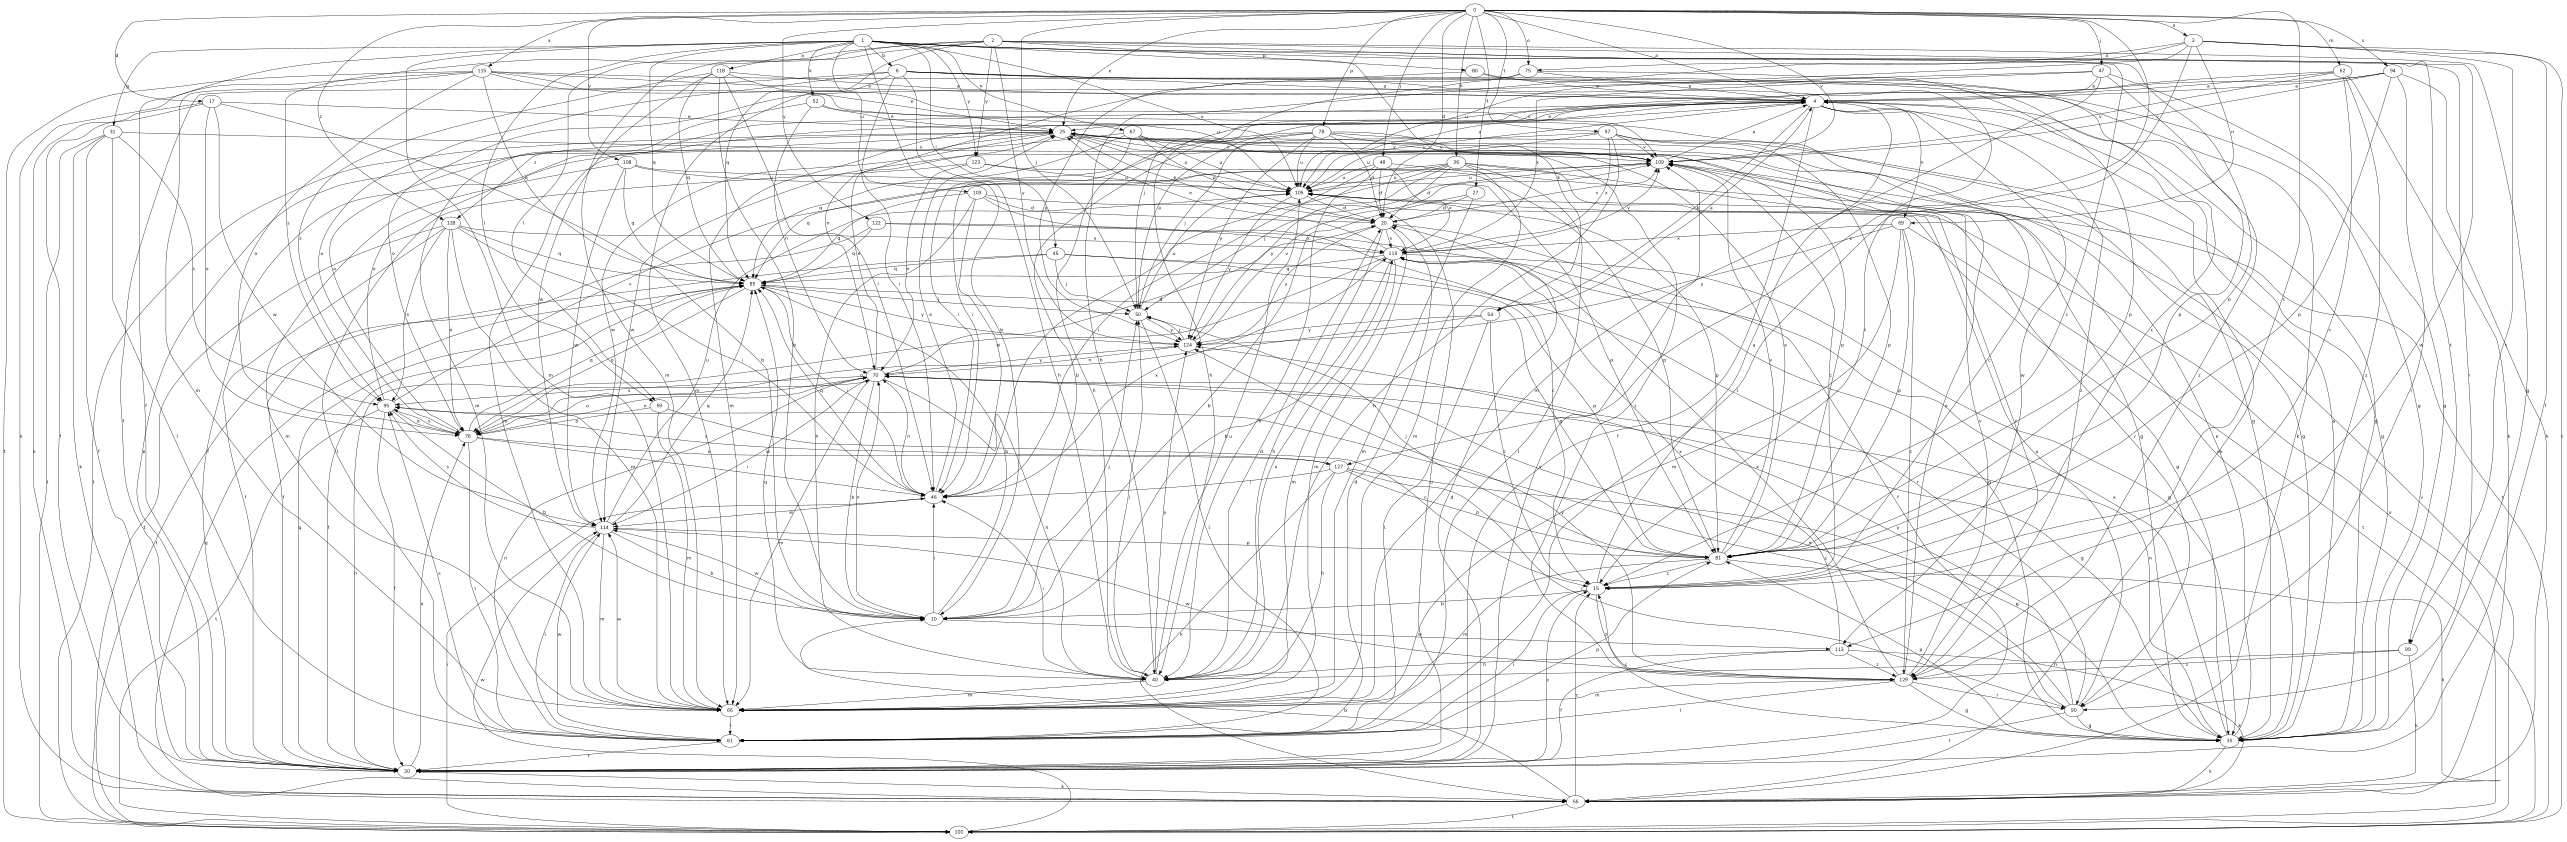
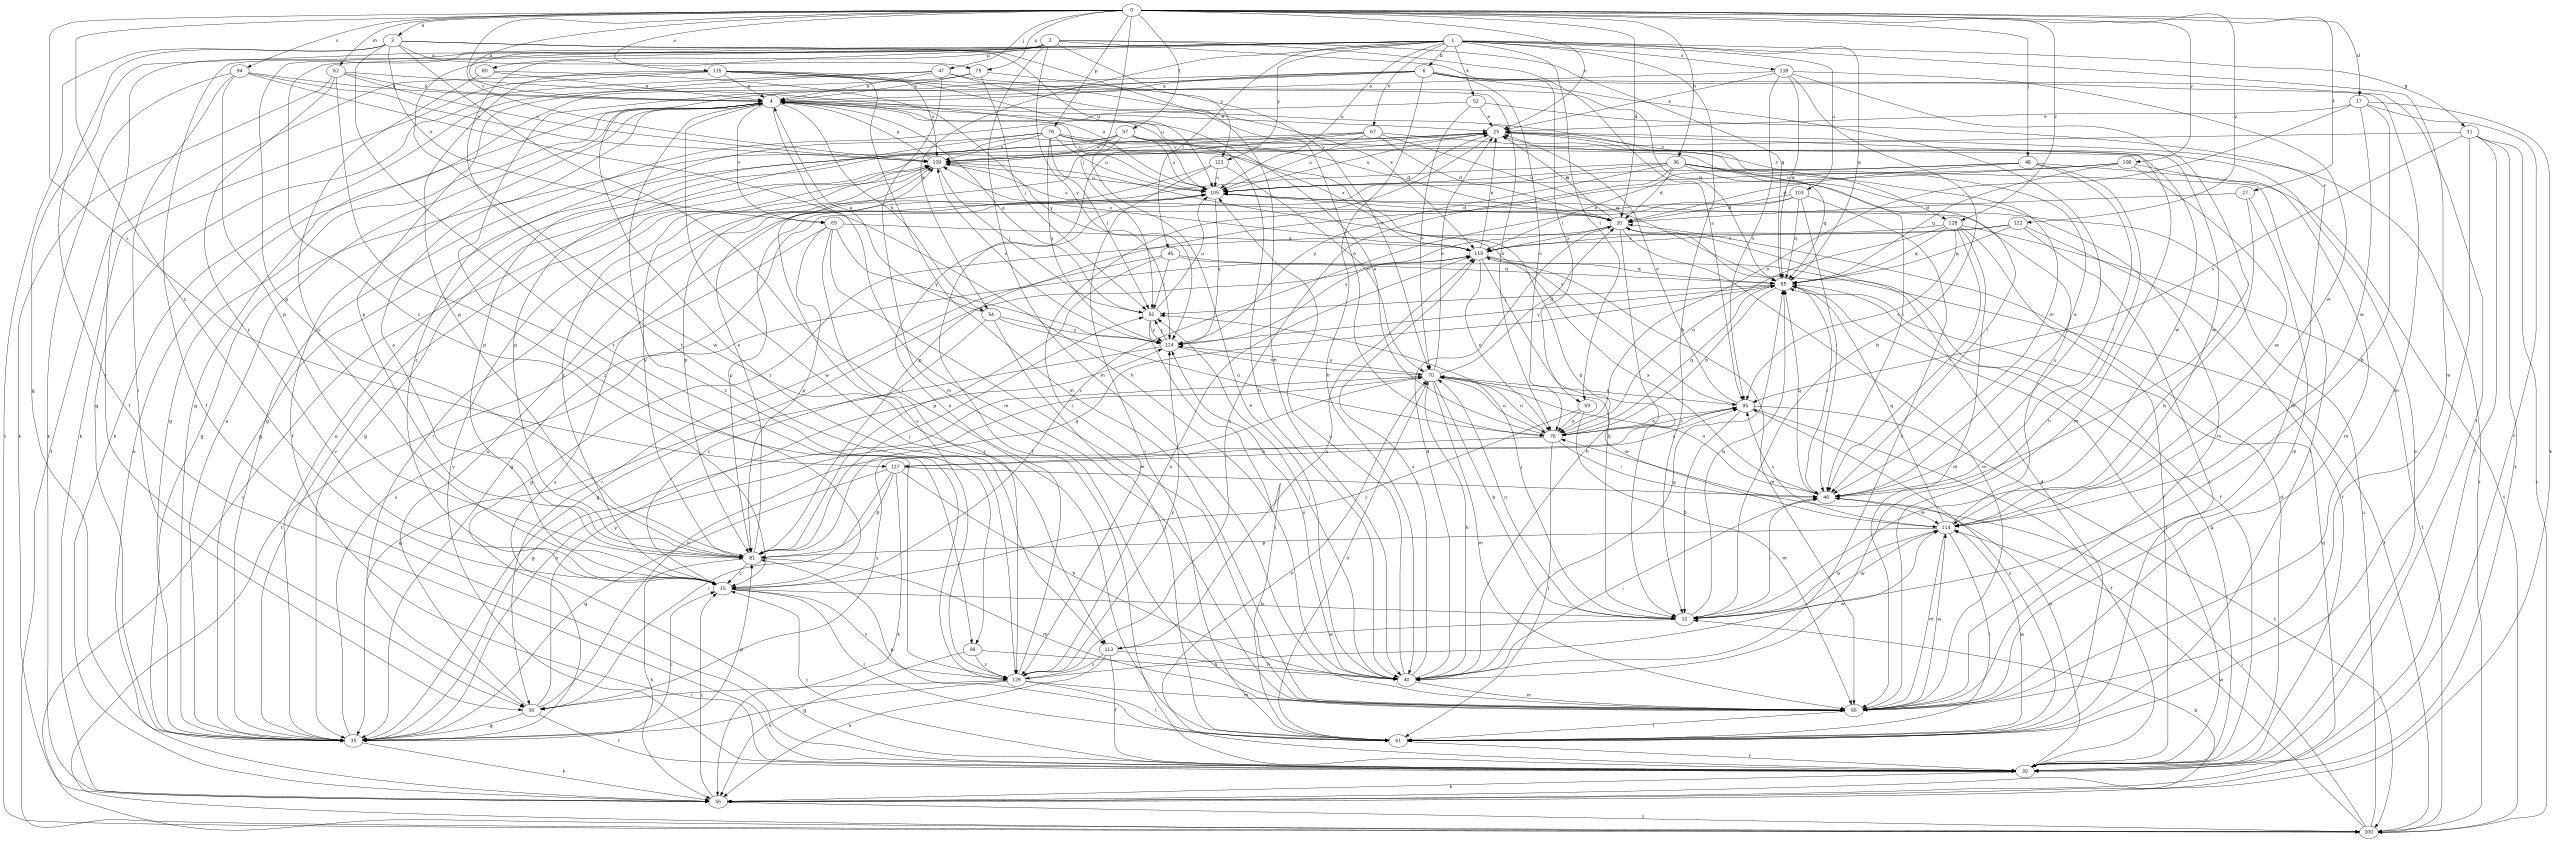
edge "67" -> "46": label "i" -> "m"
edge "124" -> "35": added, label "g"
edge "122" -> "61": added, label "l"
